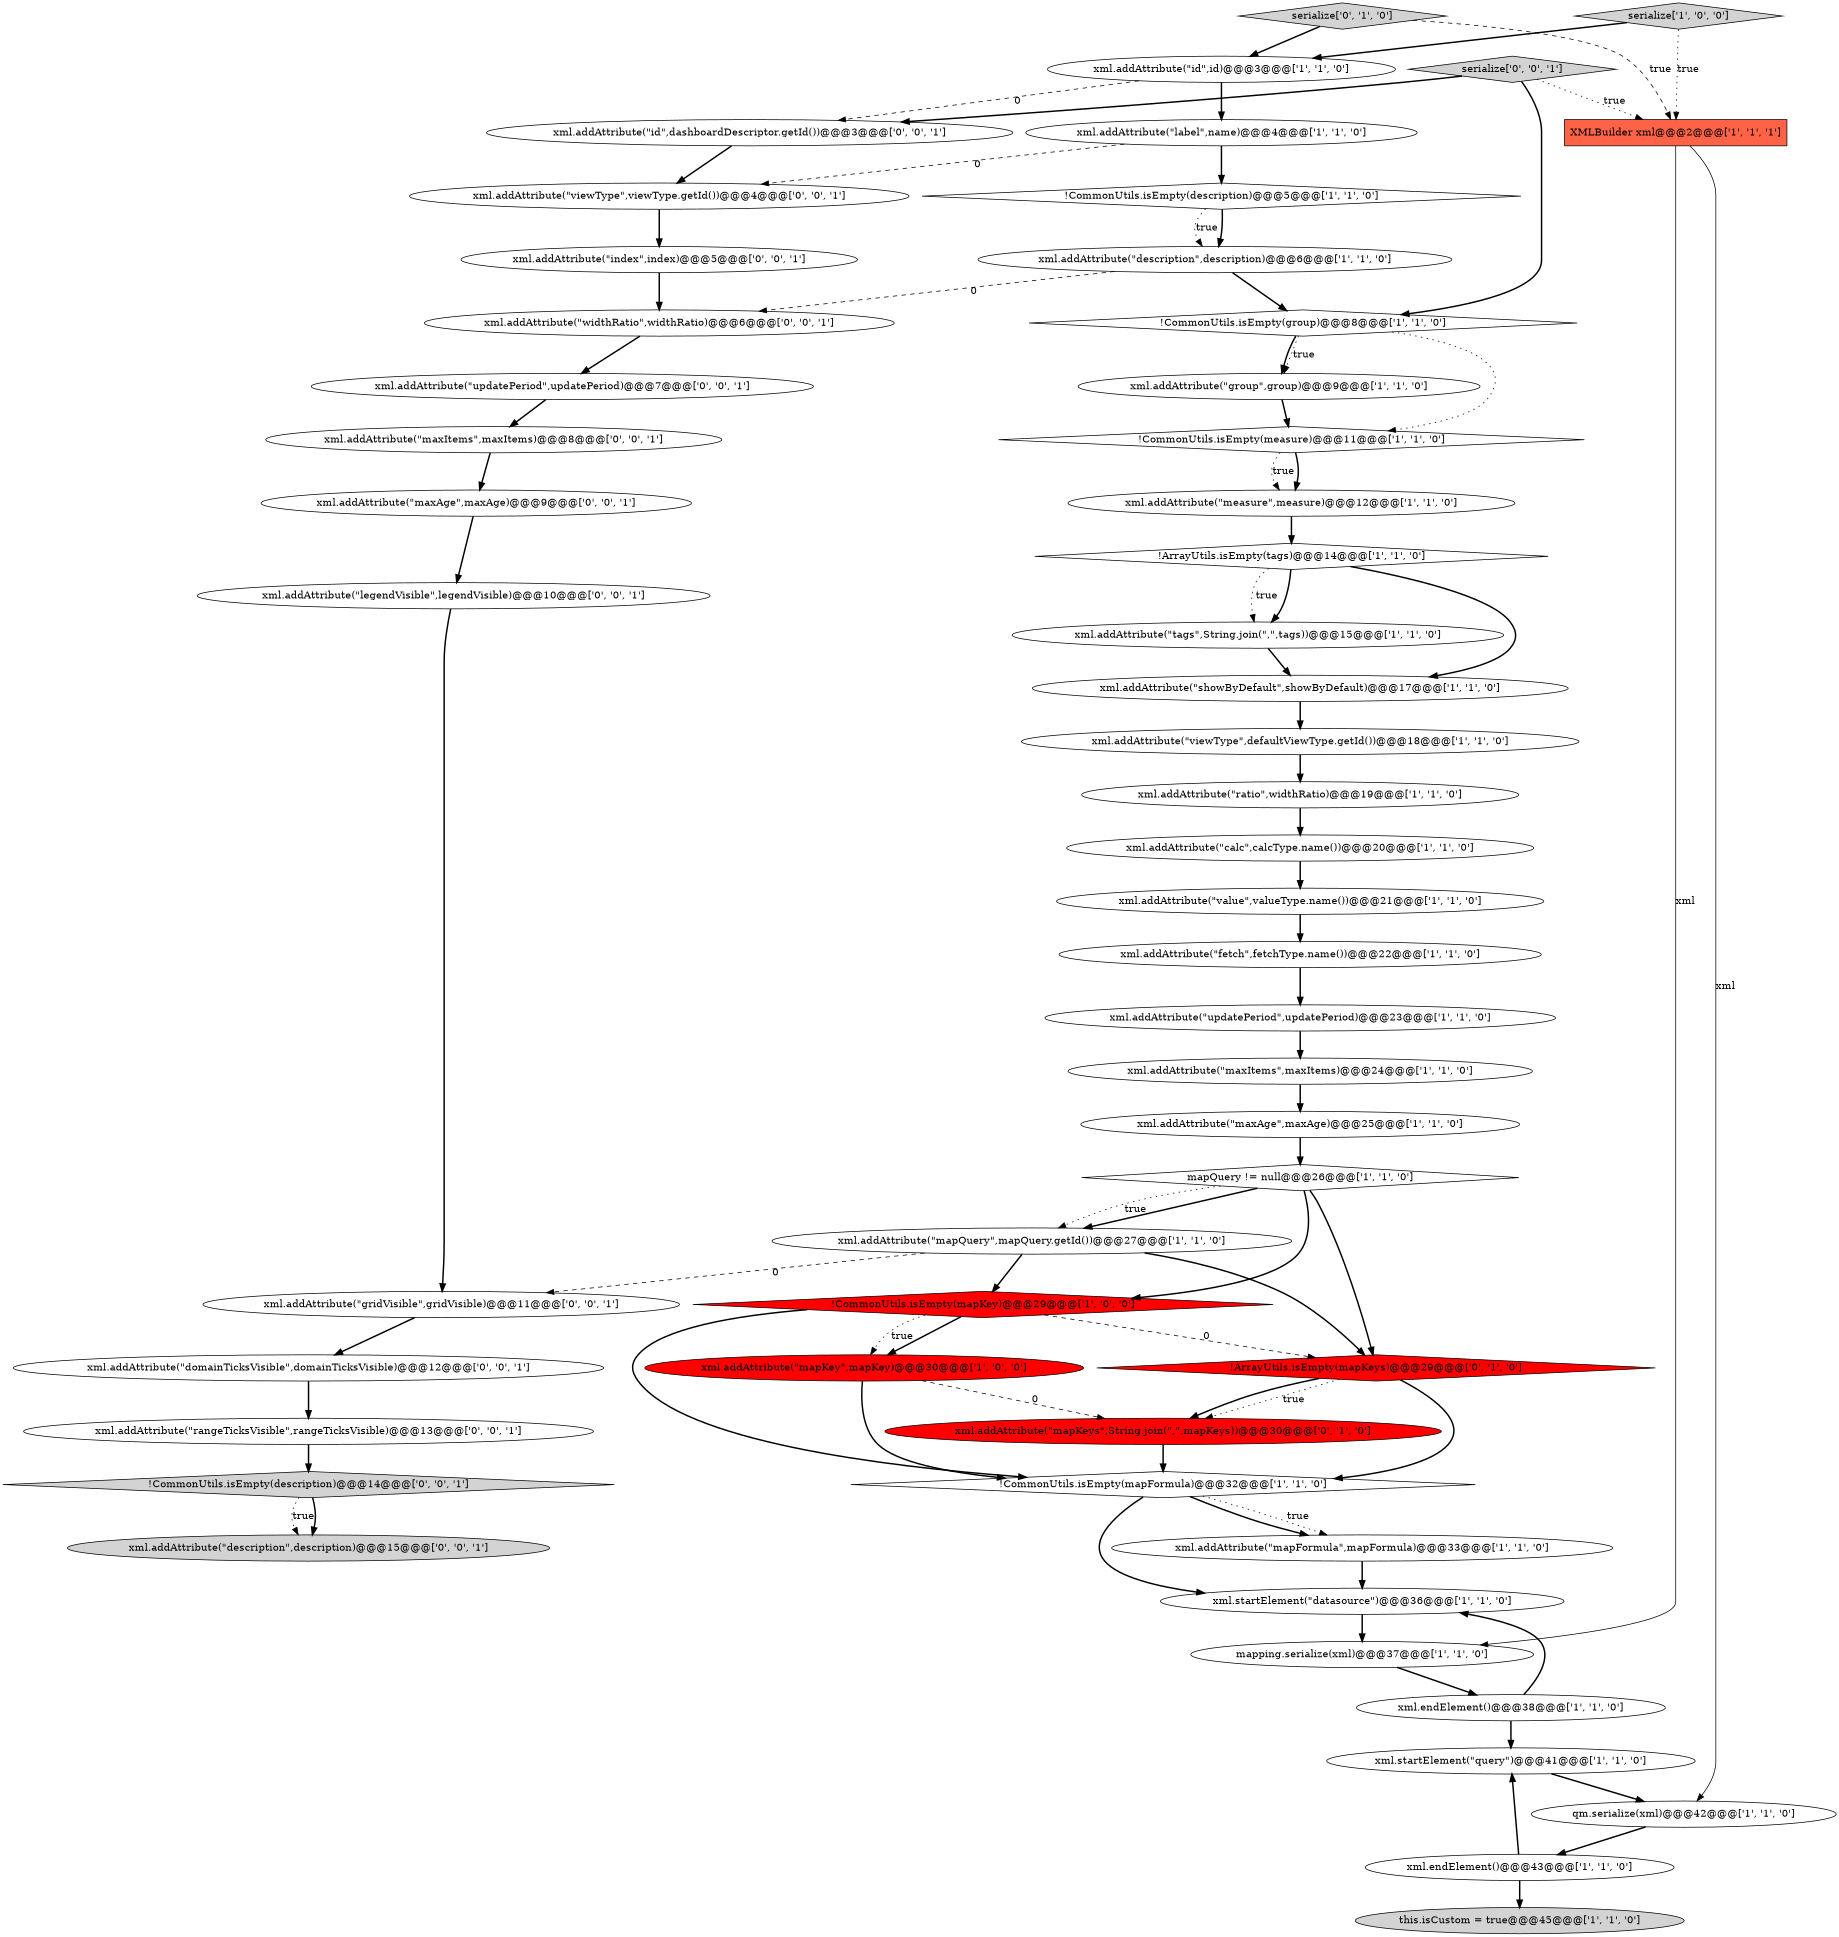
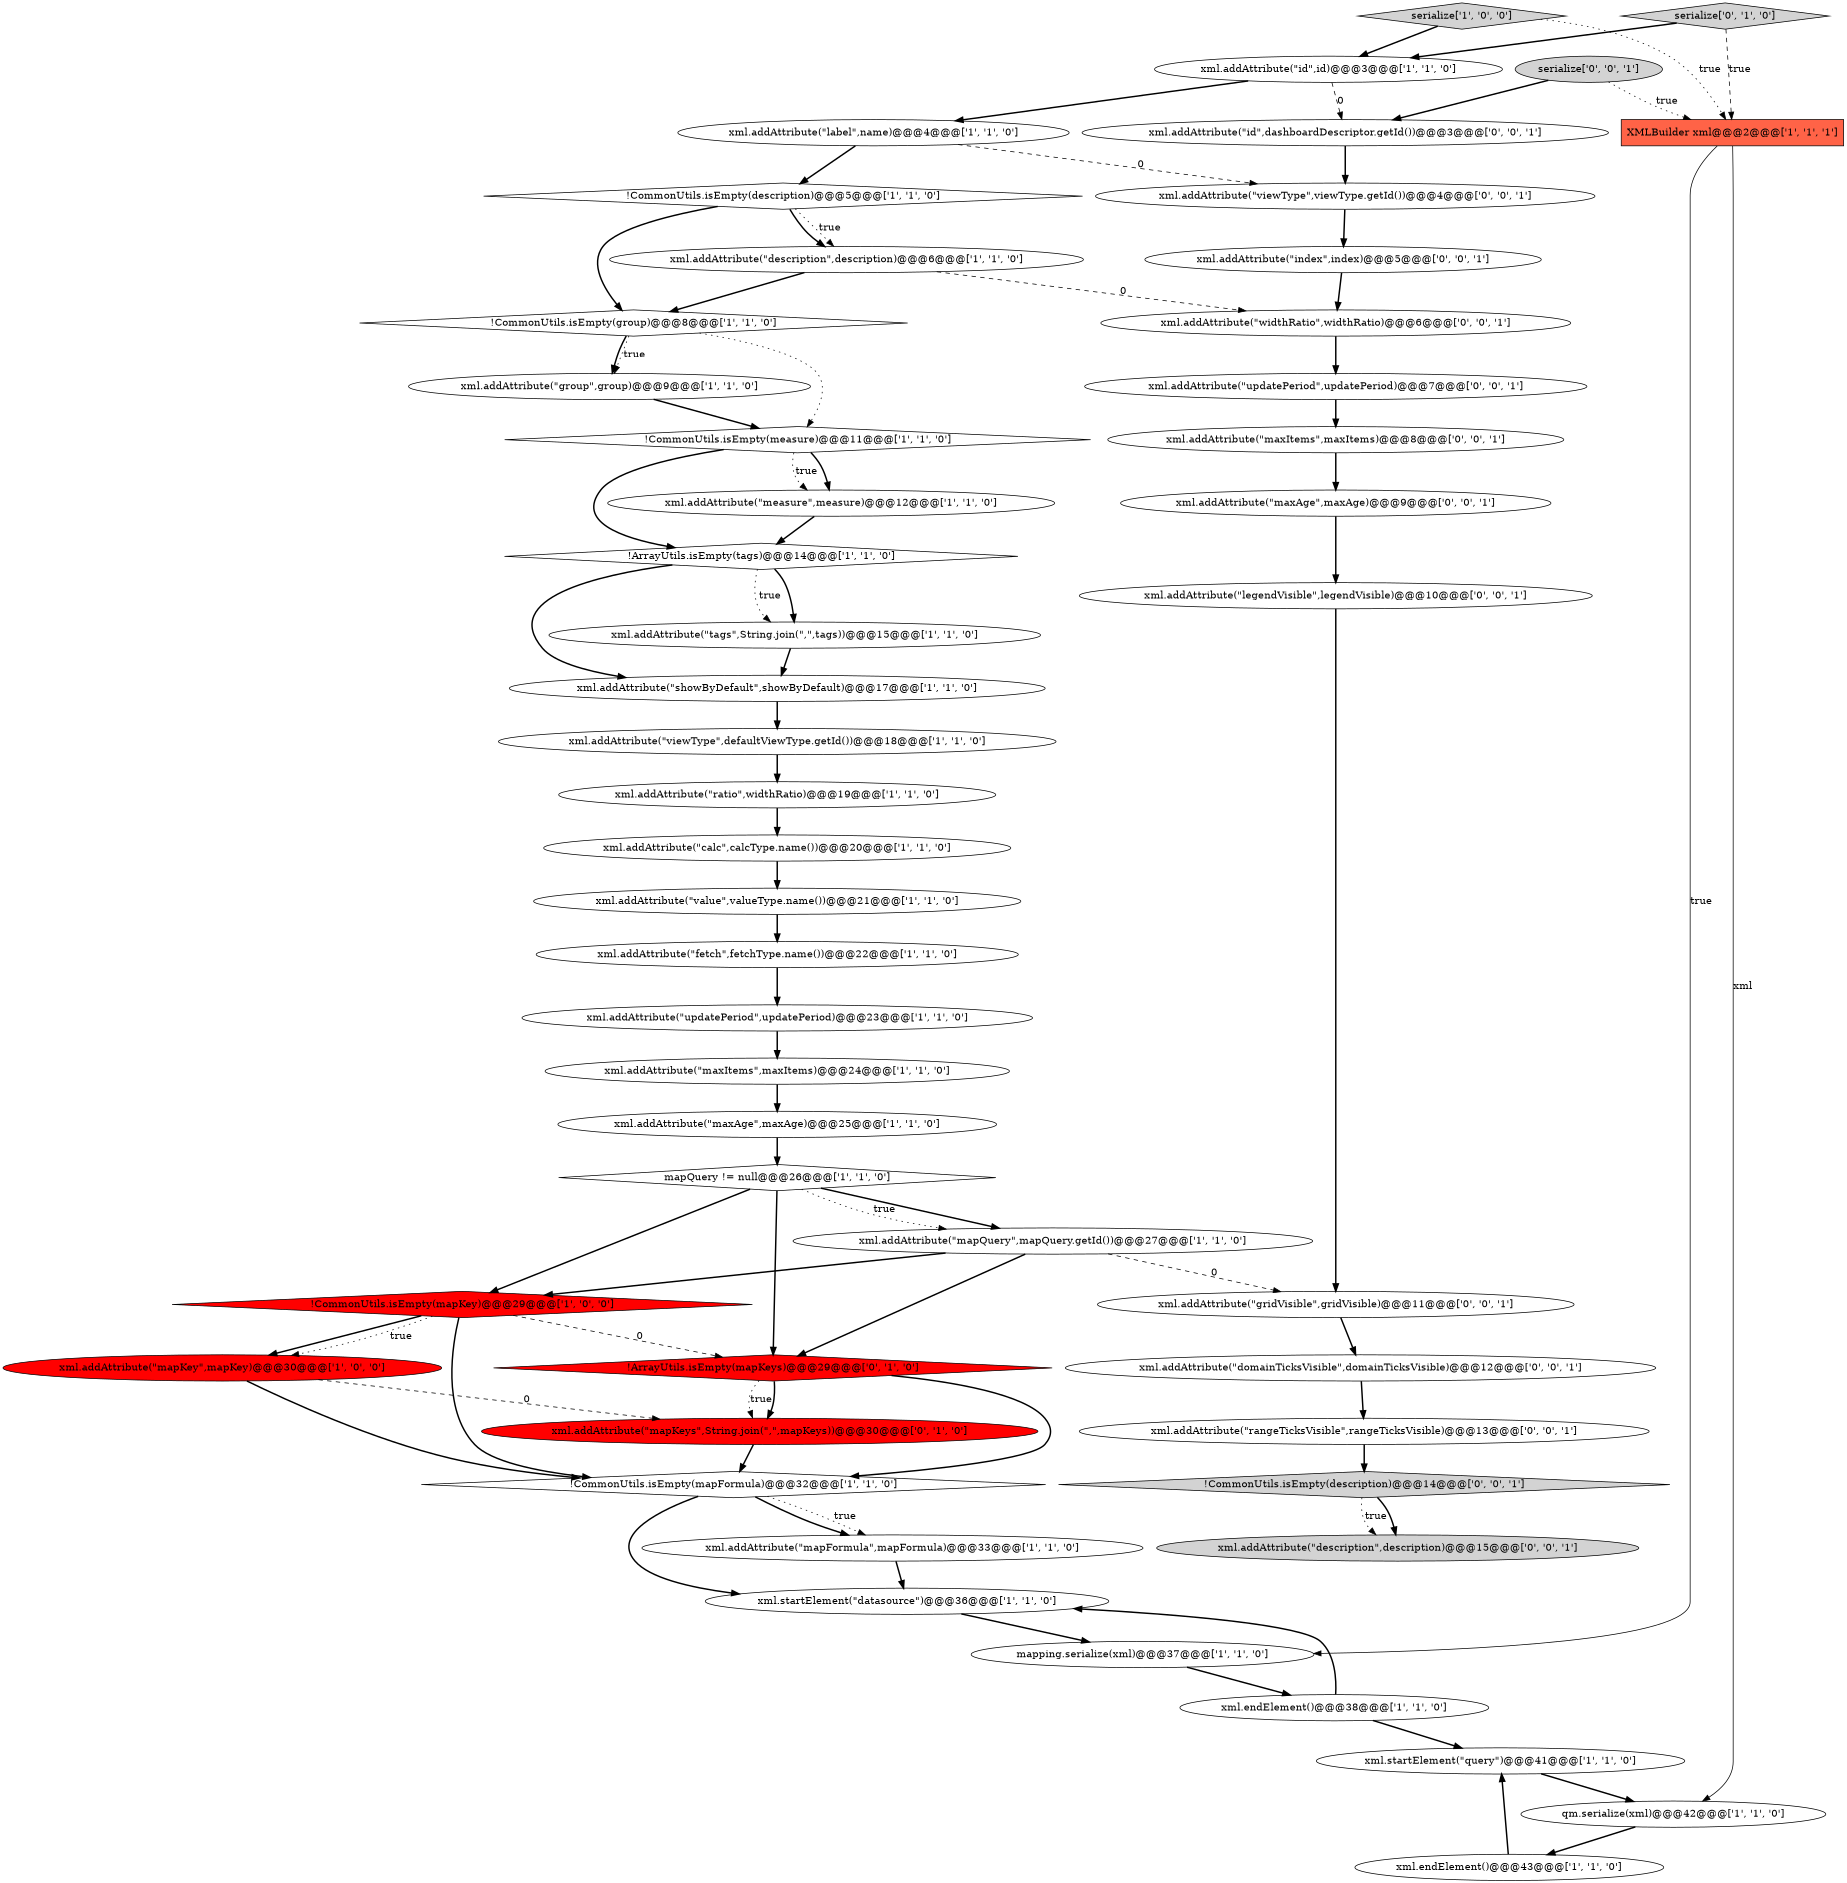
node "serialize['0', '0', '1']": shape diamond -> ellipse
edge "serialize['0', '0', '1']" -> "!CommonUtils.isEmpty(group)@@@8@@@['1', '1', '0']": now "!CommonUtils.isEmpty(description)@@@5@@@['1', '1', '0']" -> "!CommonUtils.isEmpty(group)@@@8@@@['1', '1', '0']"
edge "!CommonUtils.isEmpty(measure)@@@11@@@['1', '1', '0']" -> "!ArrayUtils.isEmpty(tags)@@@14@@@['1', '1', '0']": added
edge "XMLBuilder xml@@@2@@@['1', '1', '1']" -> "mapping.serialize(xml)@@@37@@@['1', '1', '0']": label "xml" -> "true"
node "this.isCustom = true@@@45@@@['1', '1', '0']": removed
